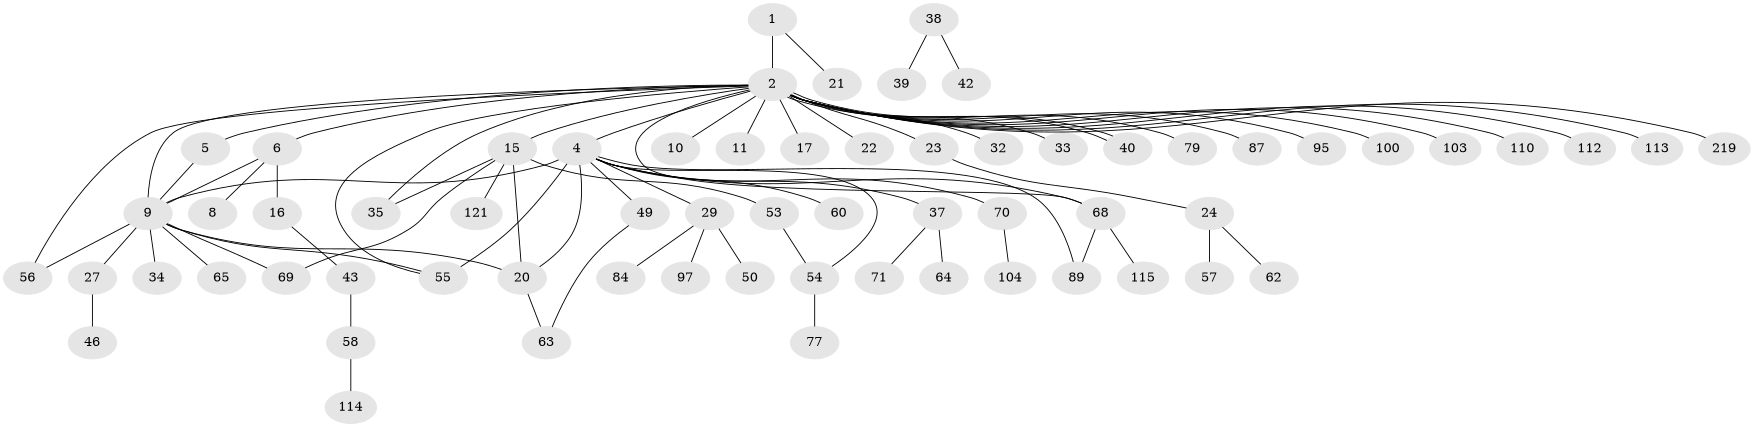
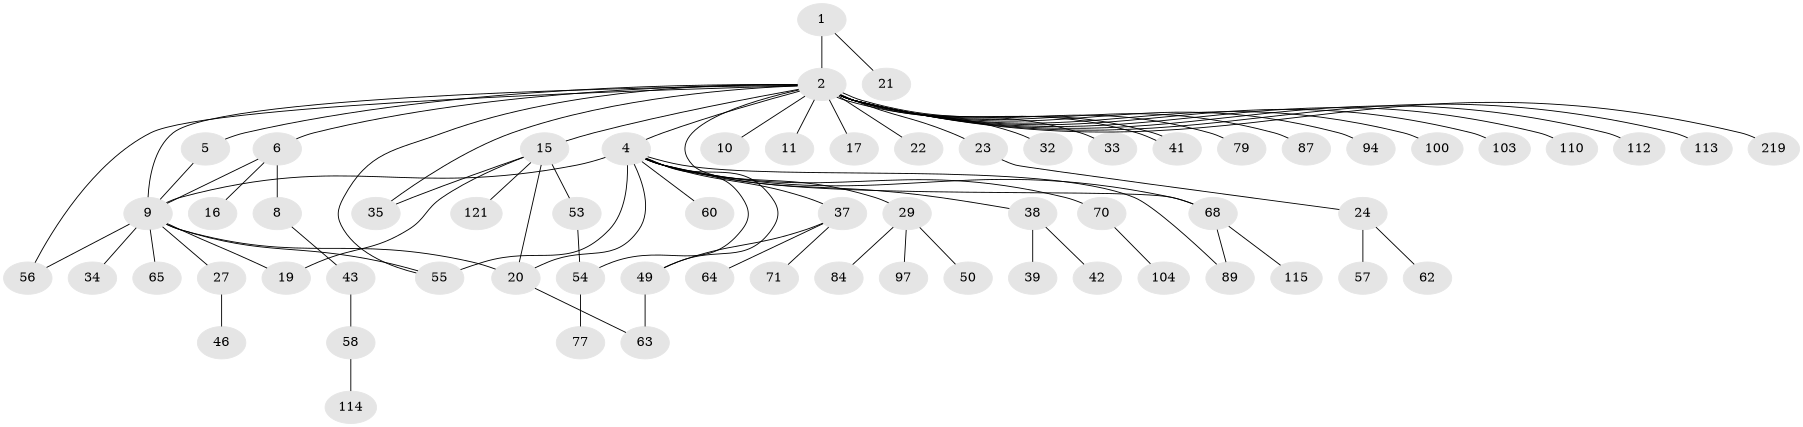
node "40": label "40" -> "41"
node "95": label "95" -> "94"
edge "4" -- "38": added
edge "16" -- "43": now "8" -- "43"
edge "37" -- "49": added
node "69": label "69" -> "19"
